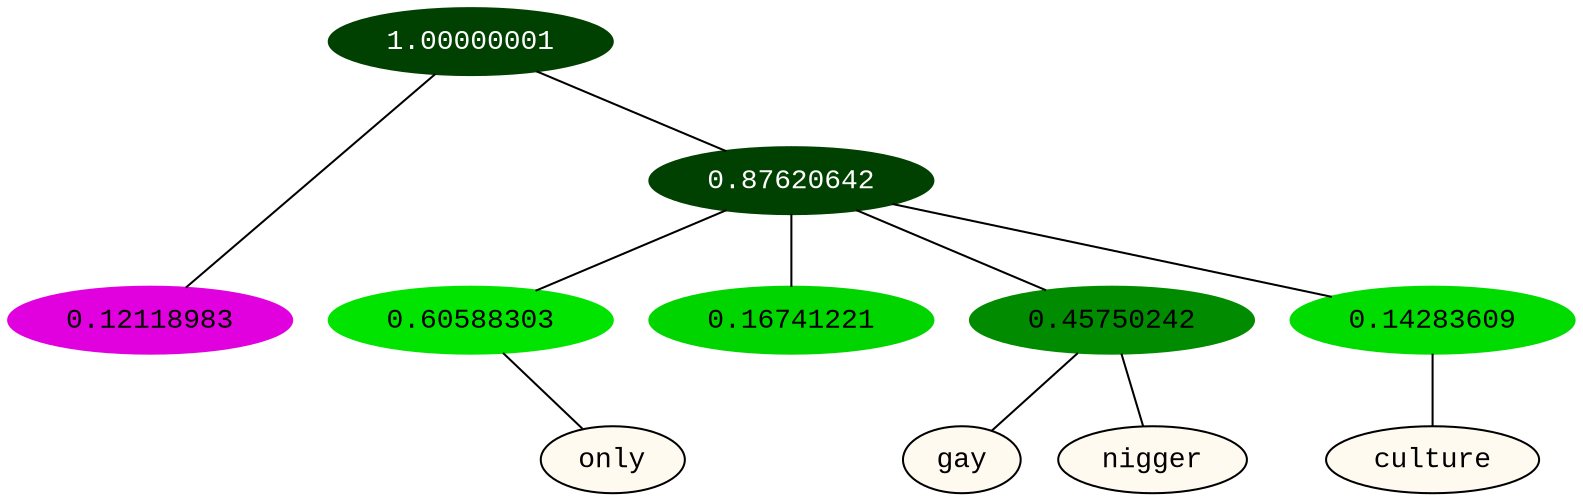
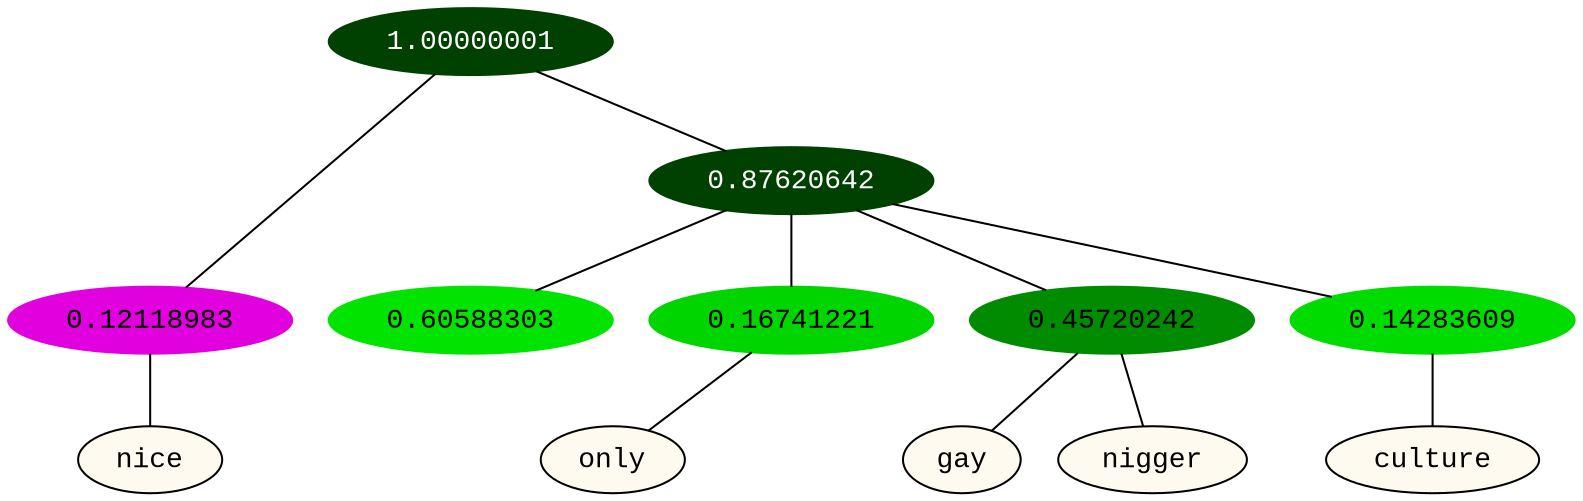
node "0.45750242": label "0.45750242" -> "0.45720242"
edge "0.60588303" -- "only": now "0.16741221" -- "only"
node "nice": added
